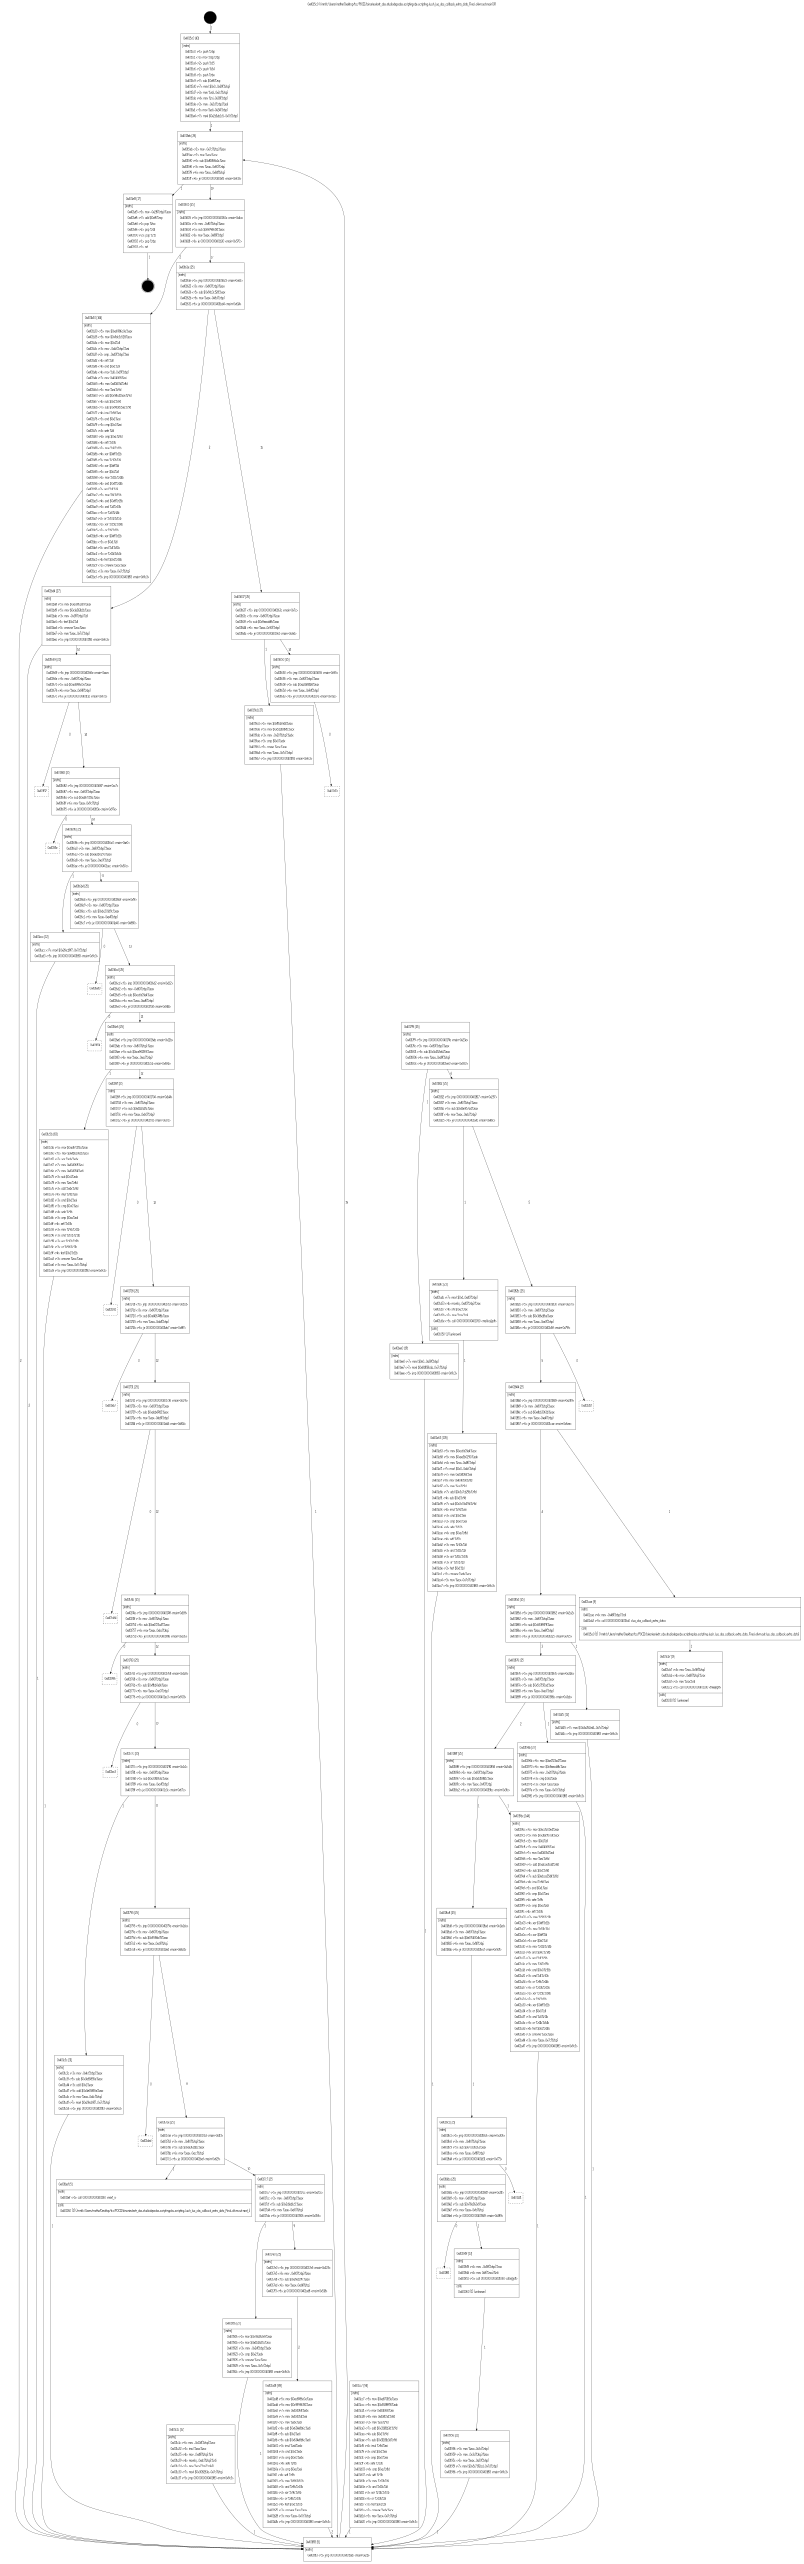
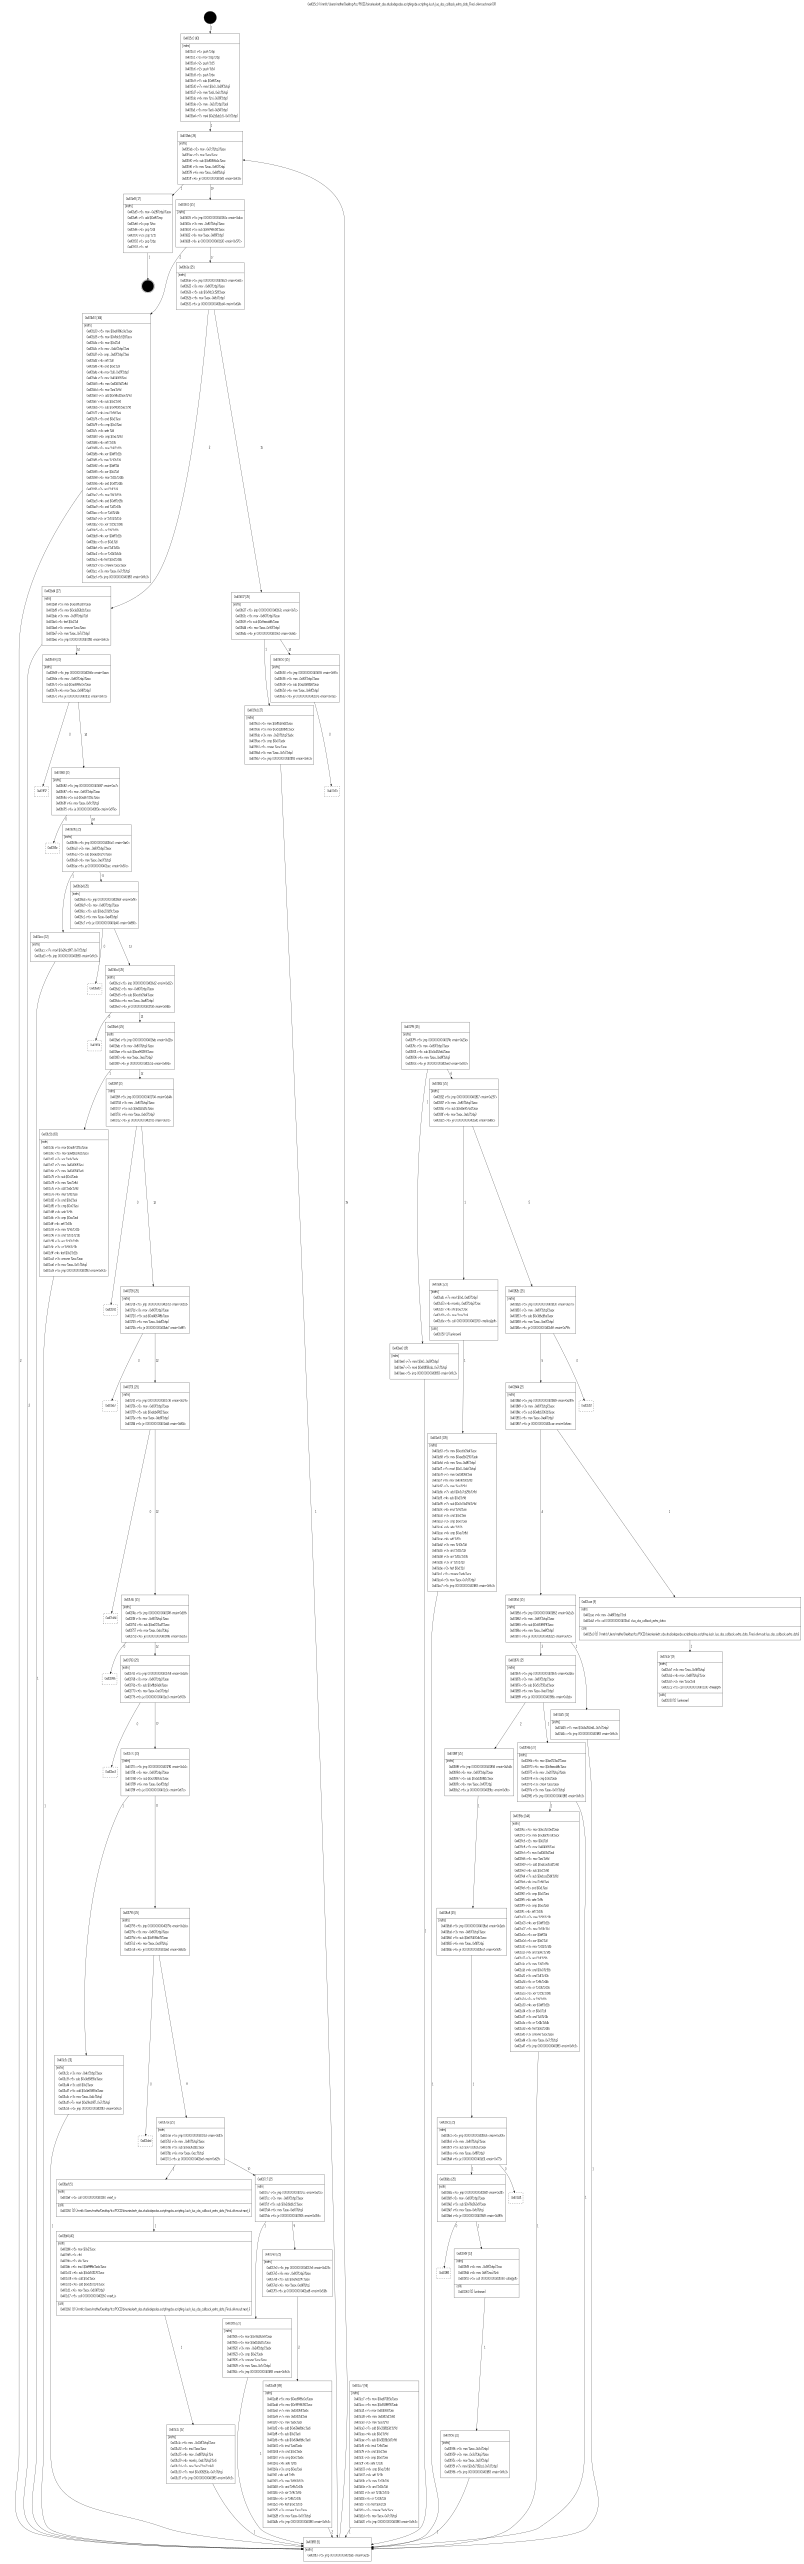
edge "0x40188f [25]" -> "0x4019bc [144]": now "0x40196b [27]" -> "0x4019bc [144]"
edge "0x4018c1 [25]" -> "0x4018da [25]": added, label "1"
node "0x401bf4 [40]": added
